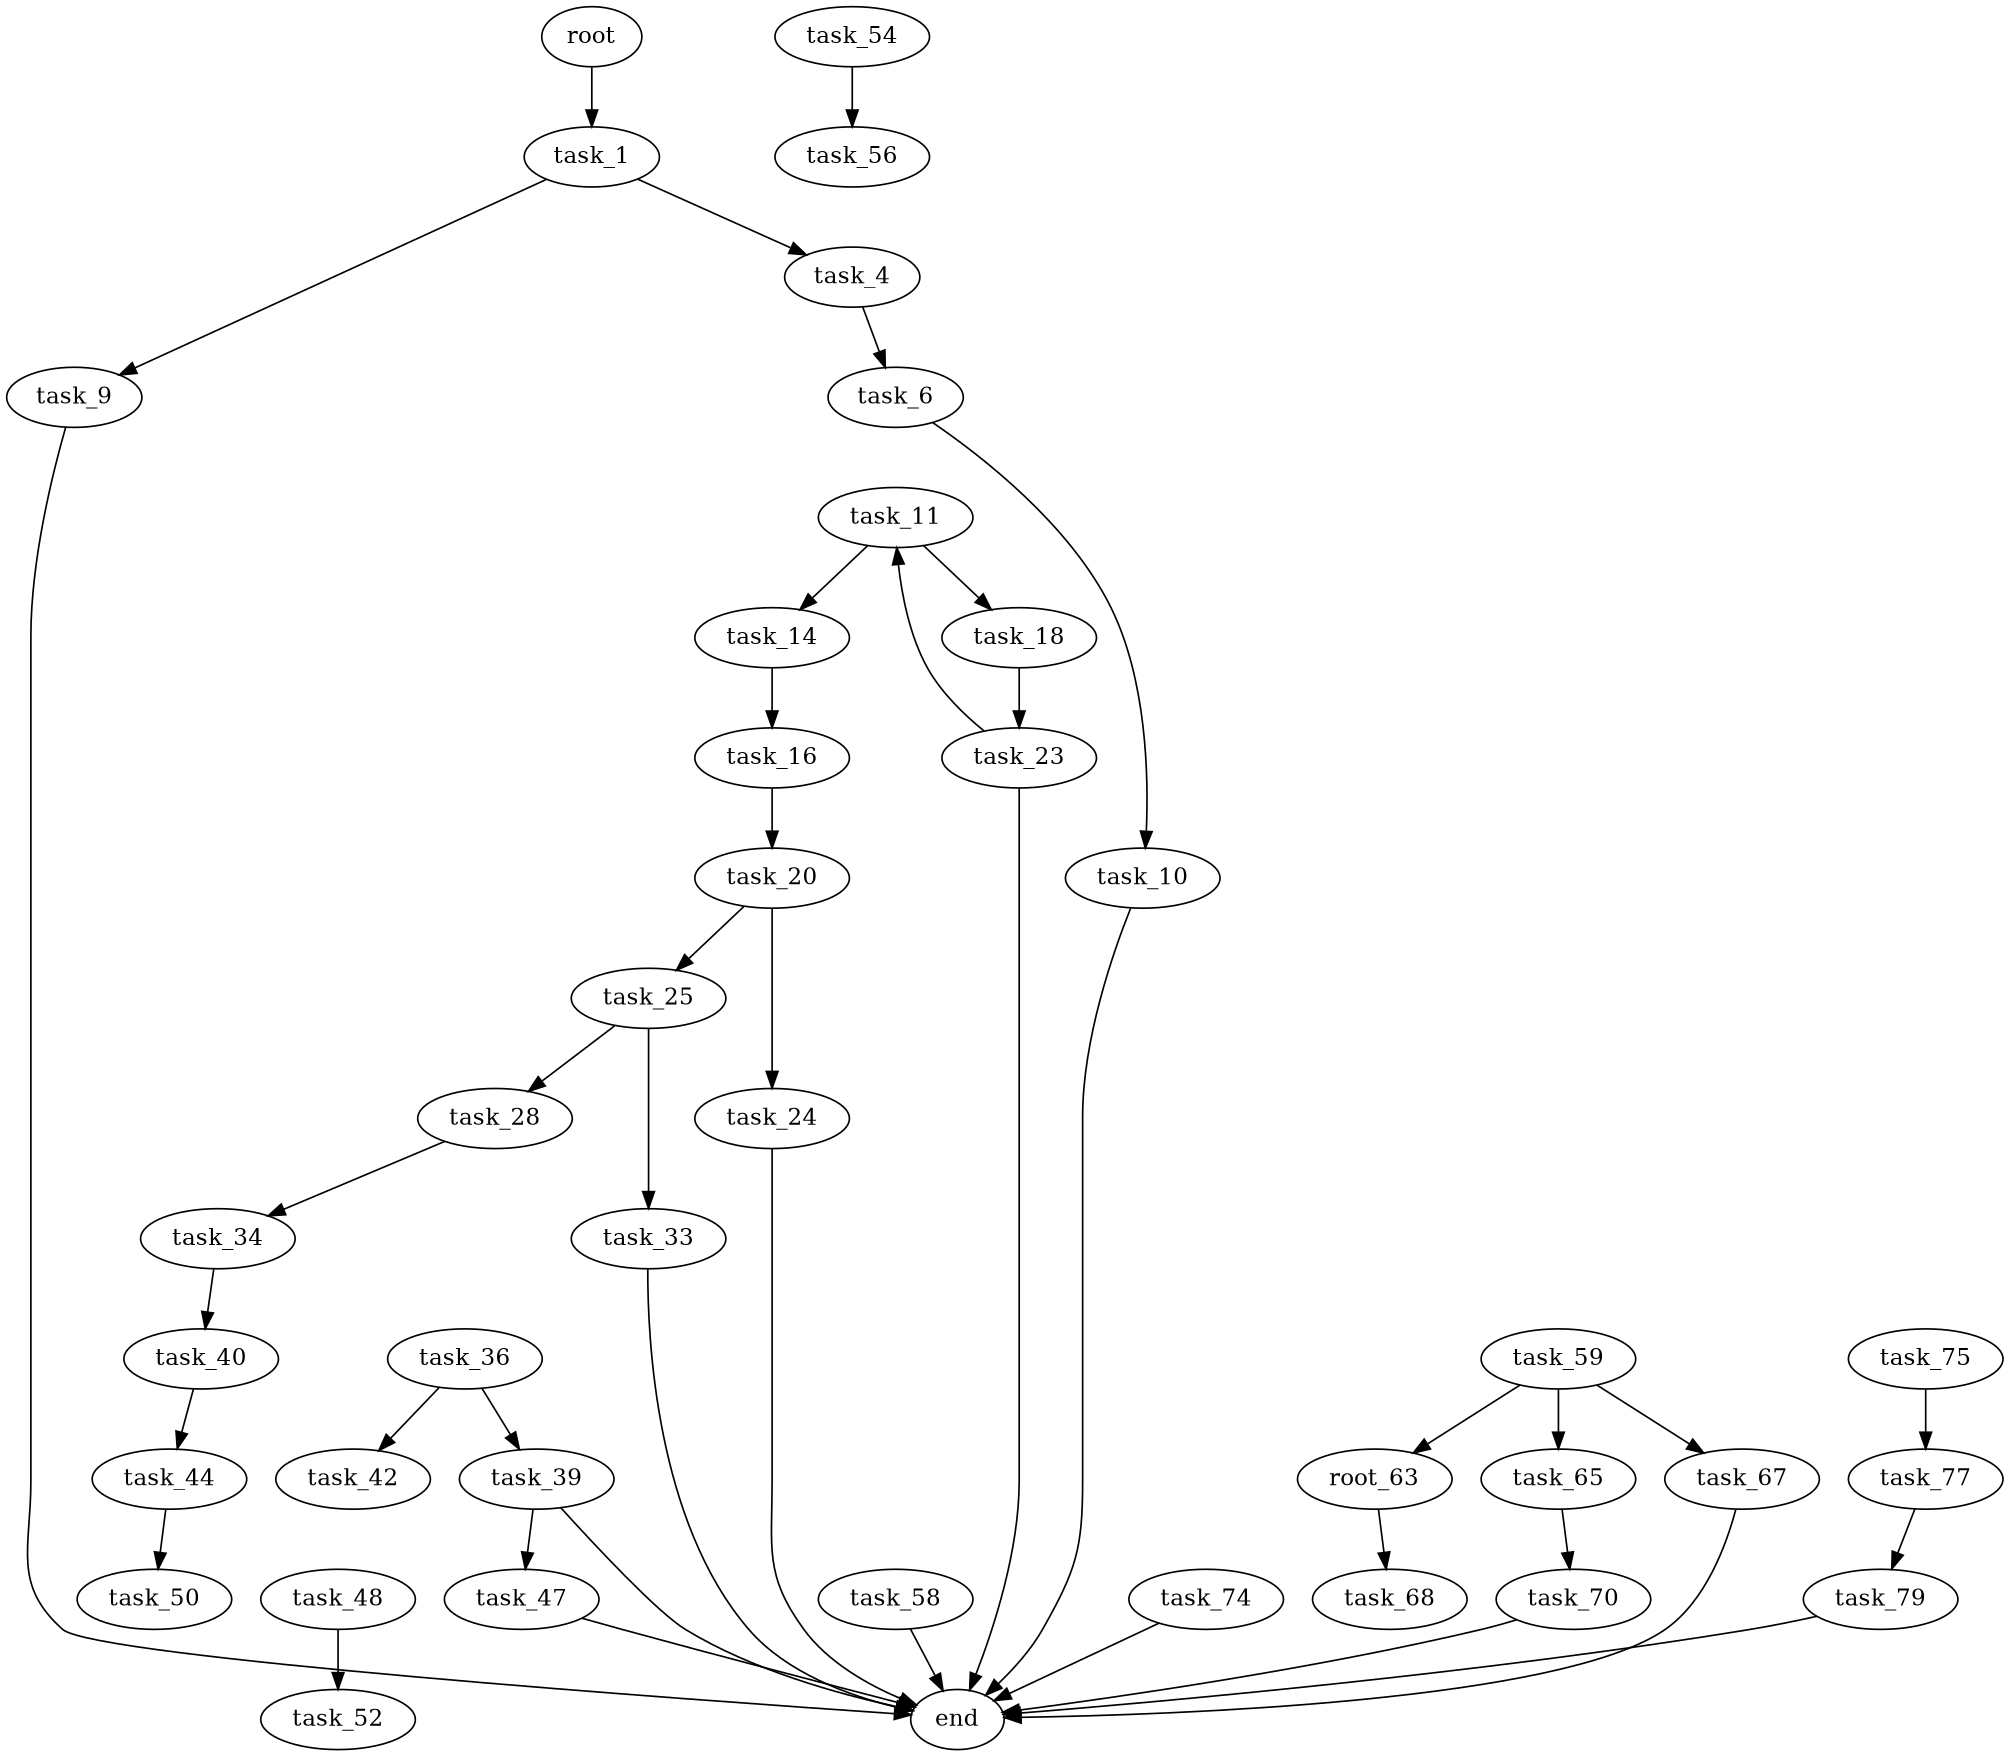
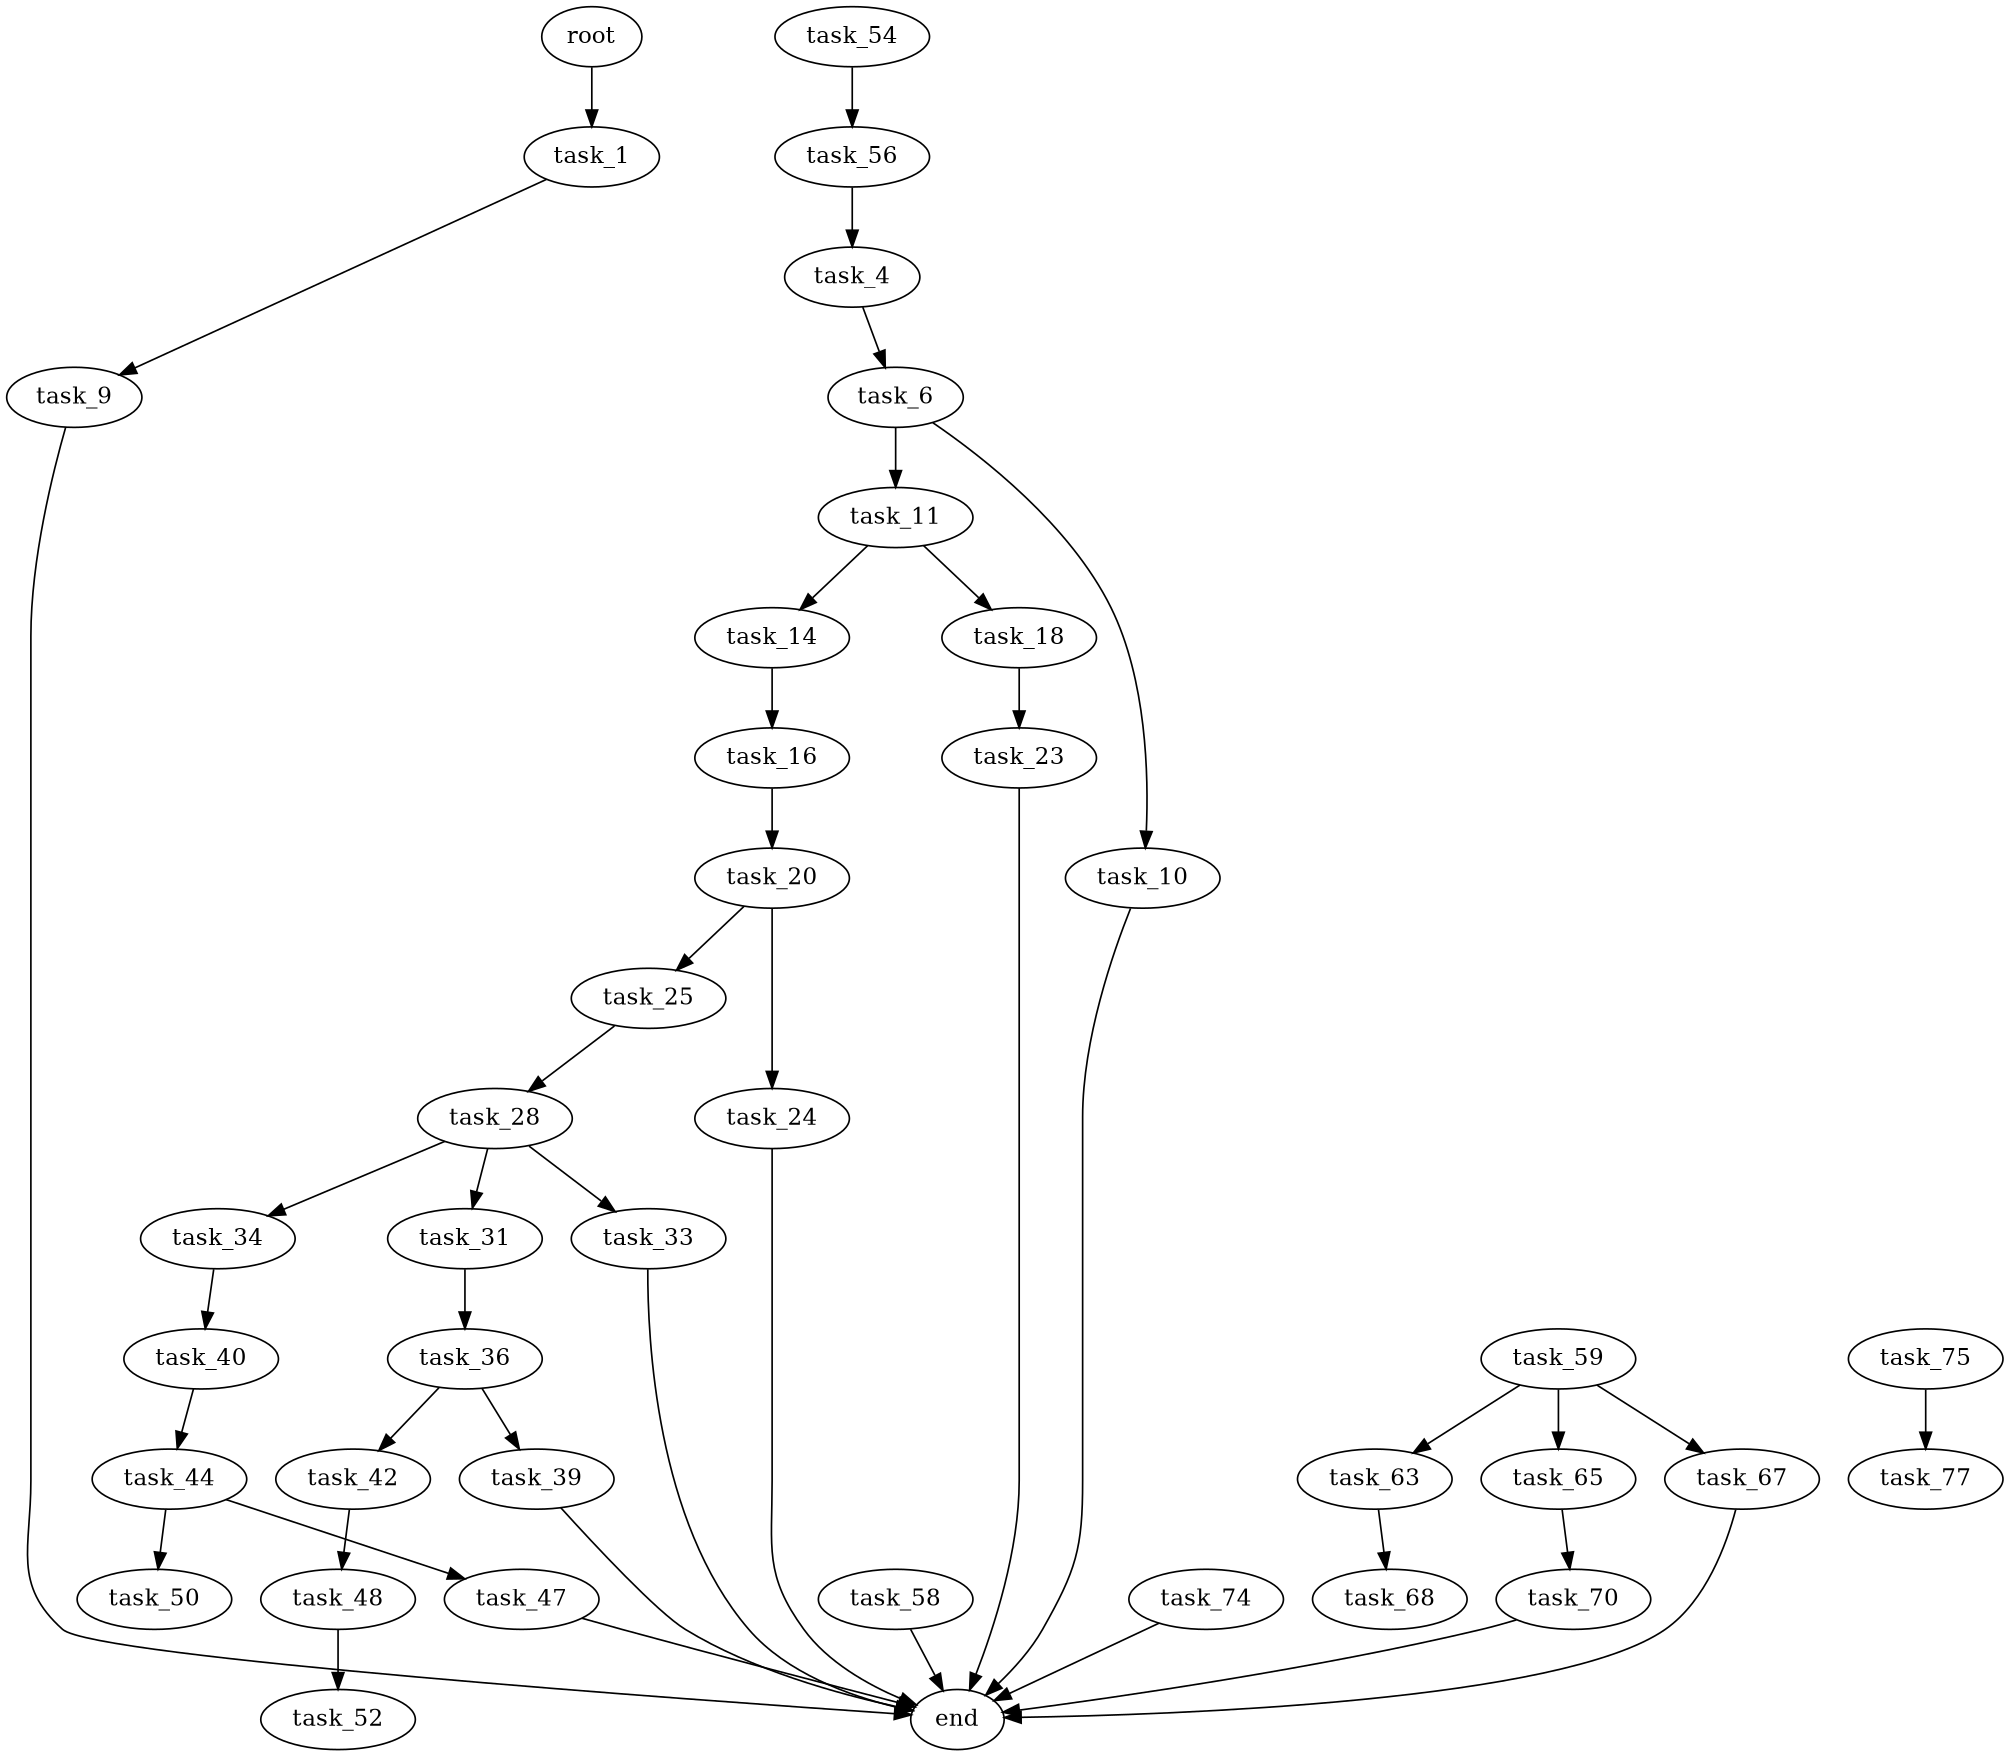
edge "task_1" -> "task_4": now "task_56" -> "task_4"
edge "task_23" -> "task_11": now "task_6" -> "task_11"
edge "task_25" -> "task_33": now "task_28" -> "task_33"
node "task_31": added
node "root_63": label "root_63" -> "task_63"
edge "task_42" -> "task_48": added
edge "task_39" -> "task_47": now "task_44" -> "task_47"
node "task_79": removed
